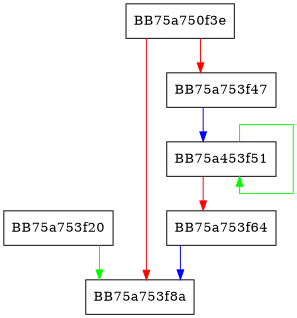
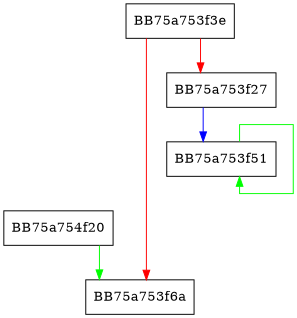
node "BB75a750f3e": label "BB75a750f3e" -> "BB75a753f3e"
node "BB75a753f47": label "BB75a753f47" -> "BB75a753f27"
node "BB75a453f51": label "BB75a453f51" -> "BB75a753f51"
node "BB75a753f20": label "BB75a753f20" -> "BB75a754f20"
node "BB75a753f64": removed
node "BB75a753f8a": label "BB75a753f8a" -> "BB75a753f6a"
